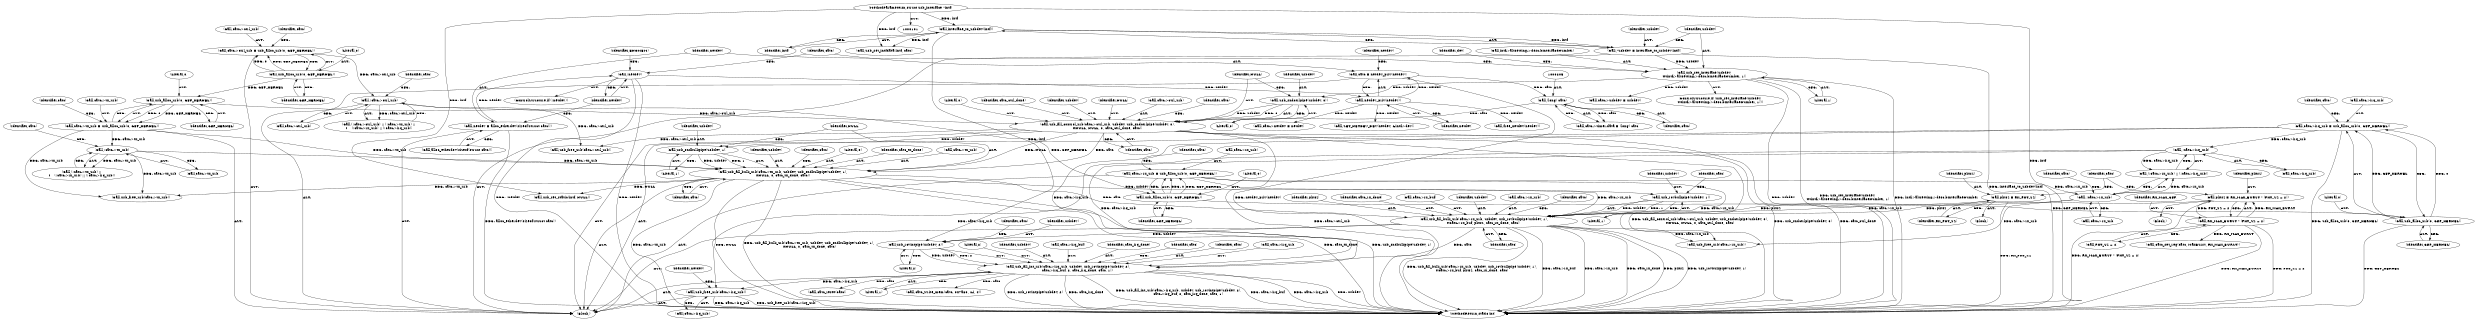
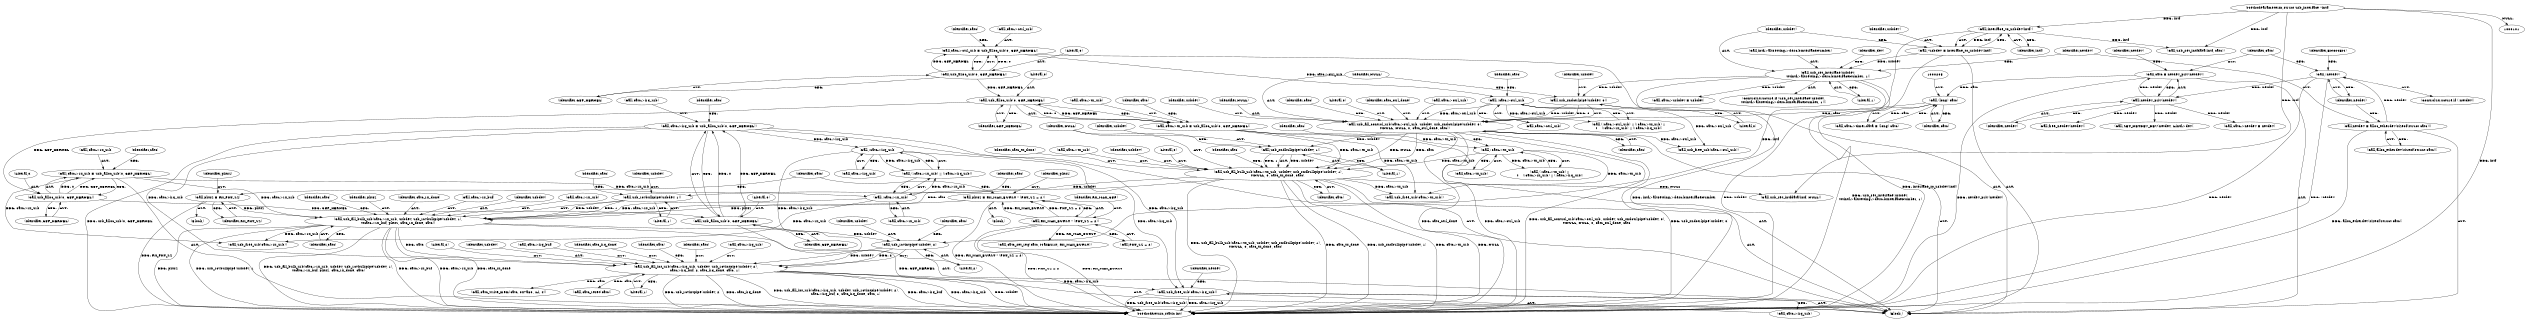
edge "(MethodParameterIn,struct usb_interface *intf)" -> "1000101": label "AST: " -> "NULL: "
edge "(Call,catc->irq_urb = usb_alloc_urb(0, GFP_KERNEL))" -> "(Call,usb_free_urb(catc->irq_urb))": added, label "DDG: catc->irq_urb"
node "(Call,usb_set_static(intf, NULL))": label "(Call,usb_set_static(intf, NULL))" -> "(Call,usb_set_intfdata(intf, NULL))"
